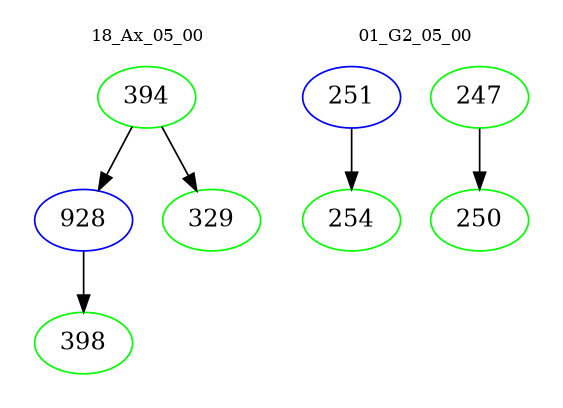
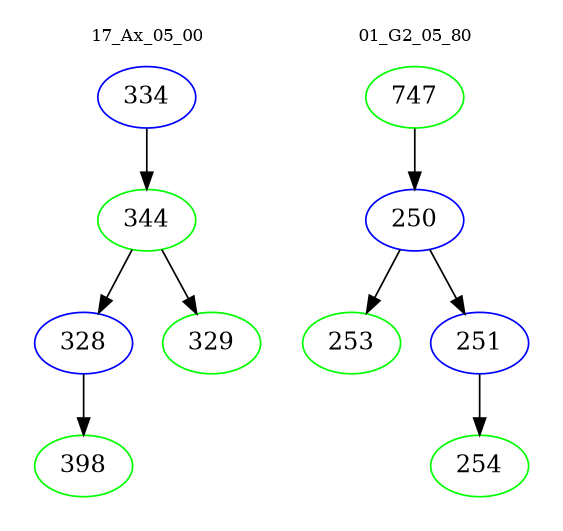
cluster "18_Ax_05_00": label "18_Ax_05_00" -> "17_Ax_05_00"
cluster "01_G2_05_00": label "01_G2_05_00" -> "01_G2_05_80"
node "334": added
node "394": label "394" -> "344"
node "247": label "247" -> "747"
node "928": label "928" -> "328"
node "250": color green -> blue
edge "250" -> "251": added
node "253": added
